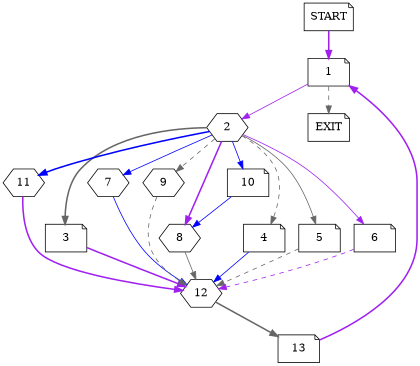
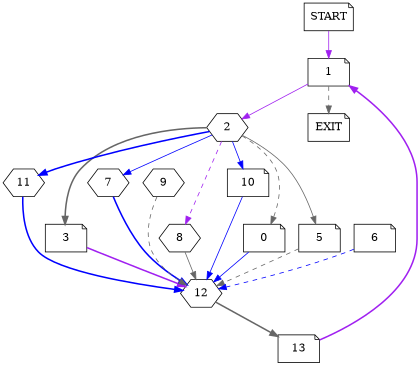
edge "START" -> "1": style bold -> solid
edge "2" -> "9": removed
edge "2" -> "6": removed
edge "2" -> "8": style bold -> dashed
edge "10" -> "8": now "10" -> "12"
node "4": label "4" -> "0"
edge "7" -> "12": style solid -> bold
edge "11" -> "12": color purple -> blue
edge "6" -> "12": color purple -> blue
